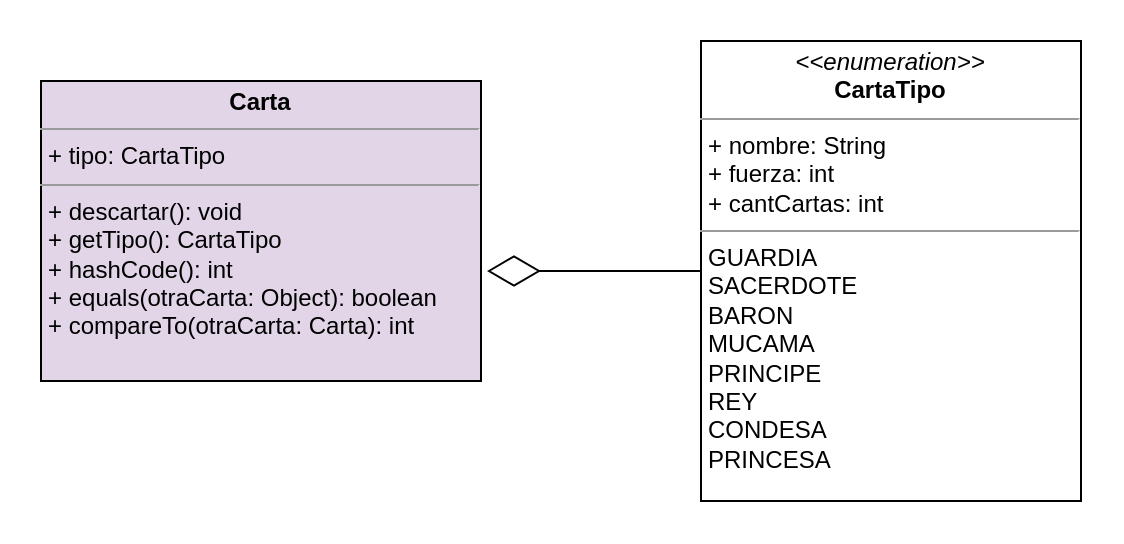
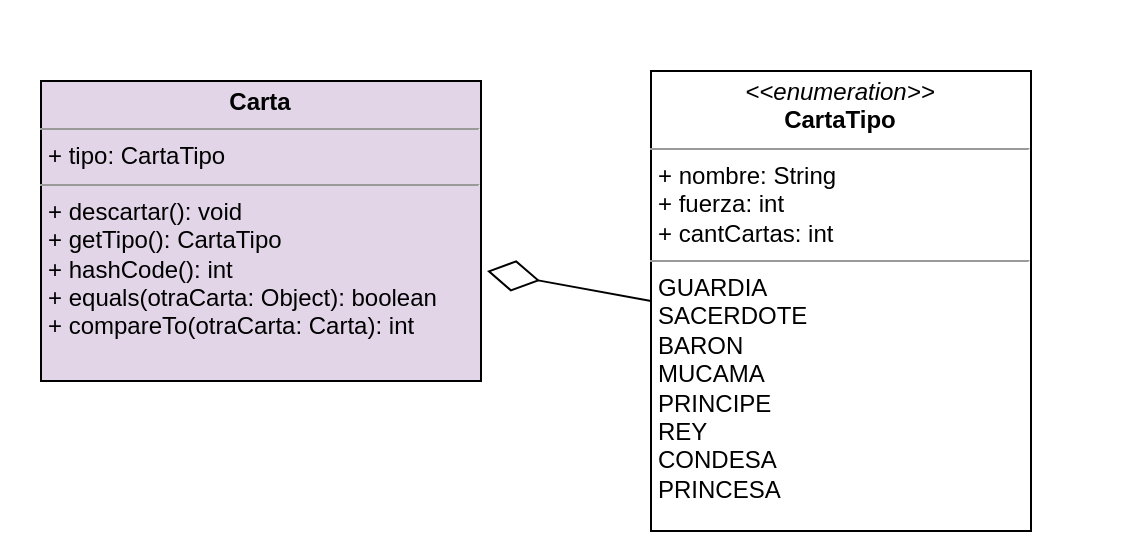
node "<<enumeration>> CartaTipo + nombre: String + fuerza: int + cantCartas: int GUARDIA SACERDOTE BARON MUCAMA PRINCIPE REY CONDESA PRINCESA": moved (891, 271) -> (841, 301)
